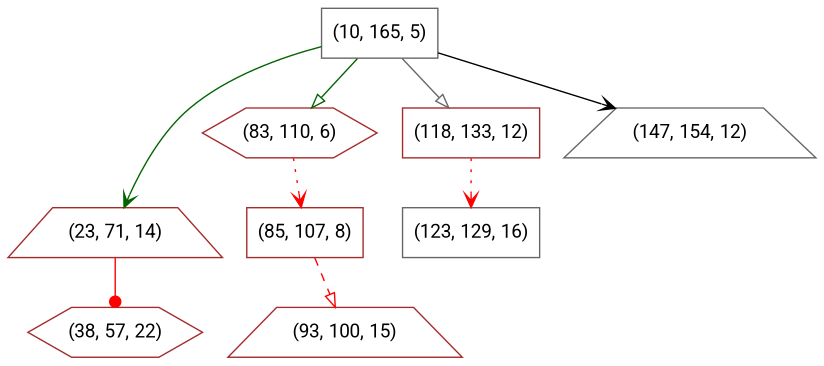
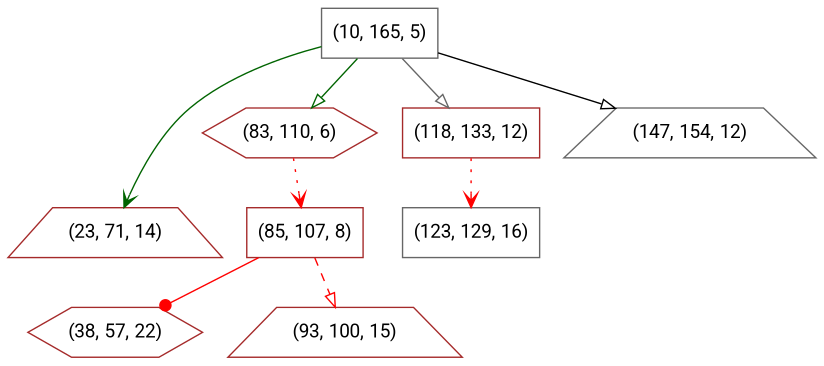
edge "(10, 165, 5)" -> "(147, 154, 12)": arrowhead vee -> onormal
edge "(23, 71, 14)" -> "(38, 57, 22)": now "(85, 107, 8)" -> "(38, 57, 22)"
